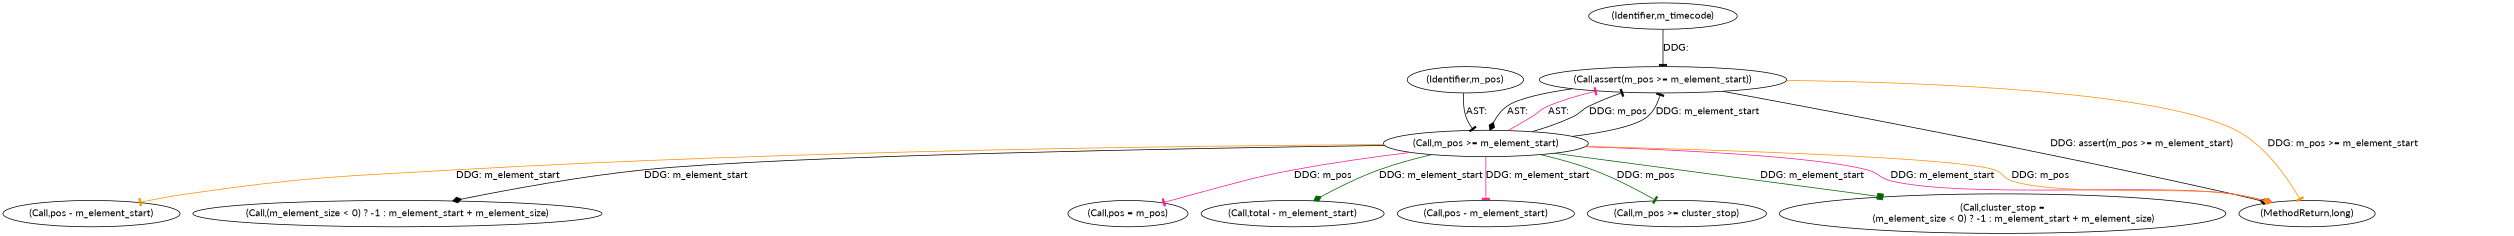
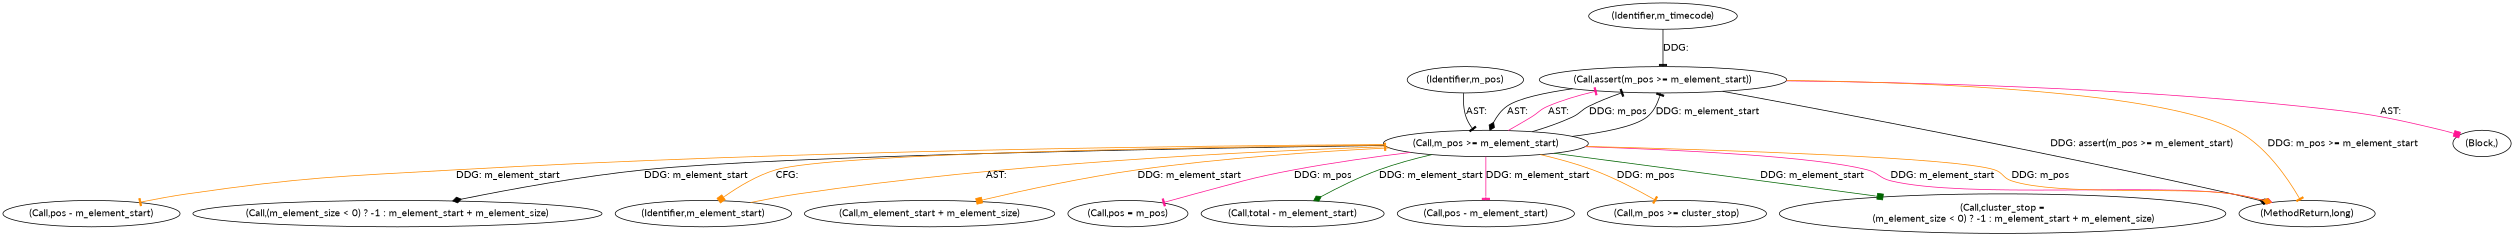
node "(Block,)": added
edge "(Call,m_pos >= m_element_start)" -> "(Call,m_pos >= cluster_stop)": color darkgreen -> darkorange
node "(Identifier,m_element_start)": added
node "(Call,m_element_start + m_element_size)": added
